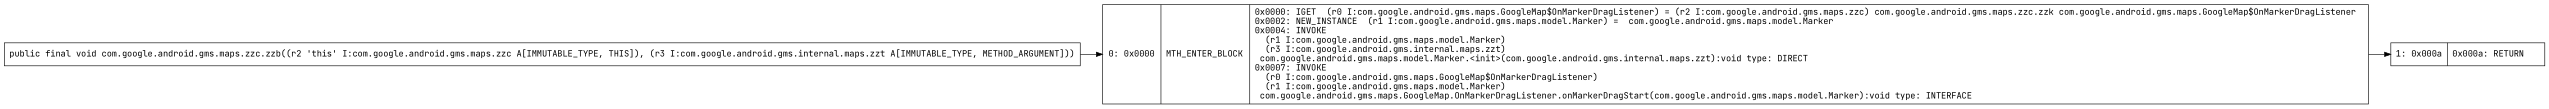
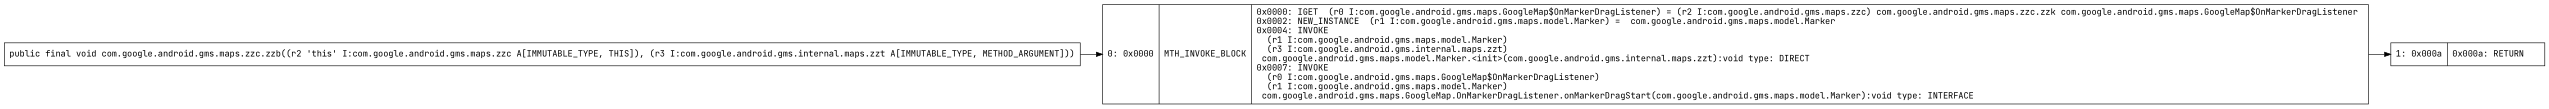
node "0: 0x0000": text "MTH_ENTER_BLOCK" -> "MTH_INVOKE_BLOCK"
